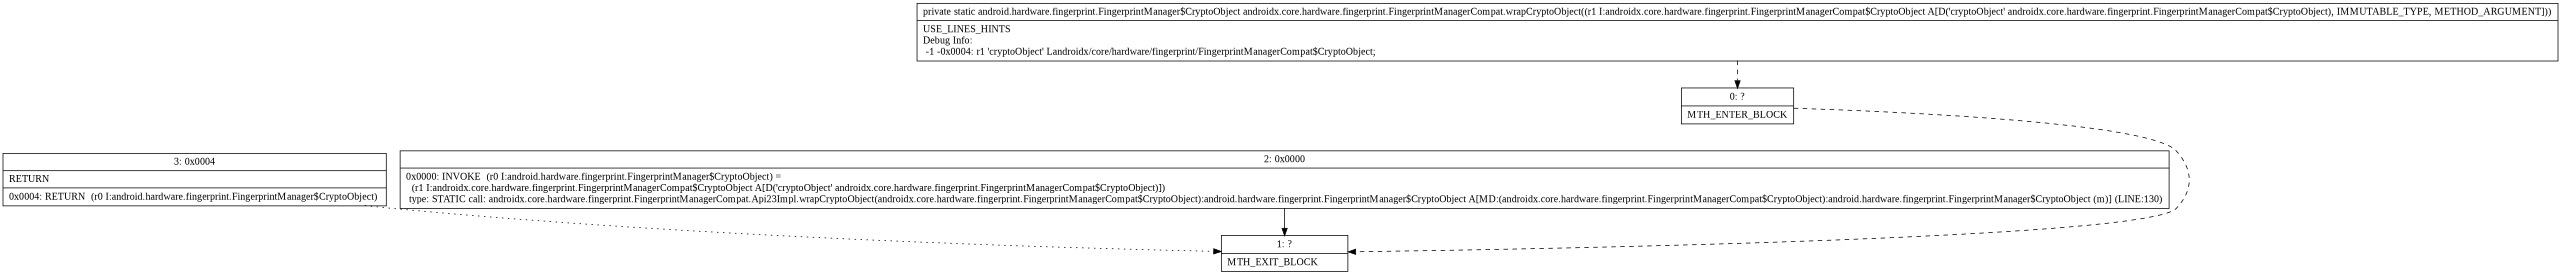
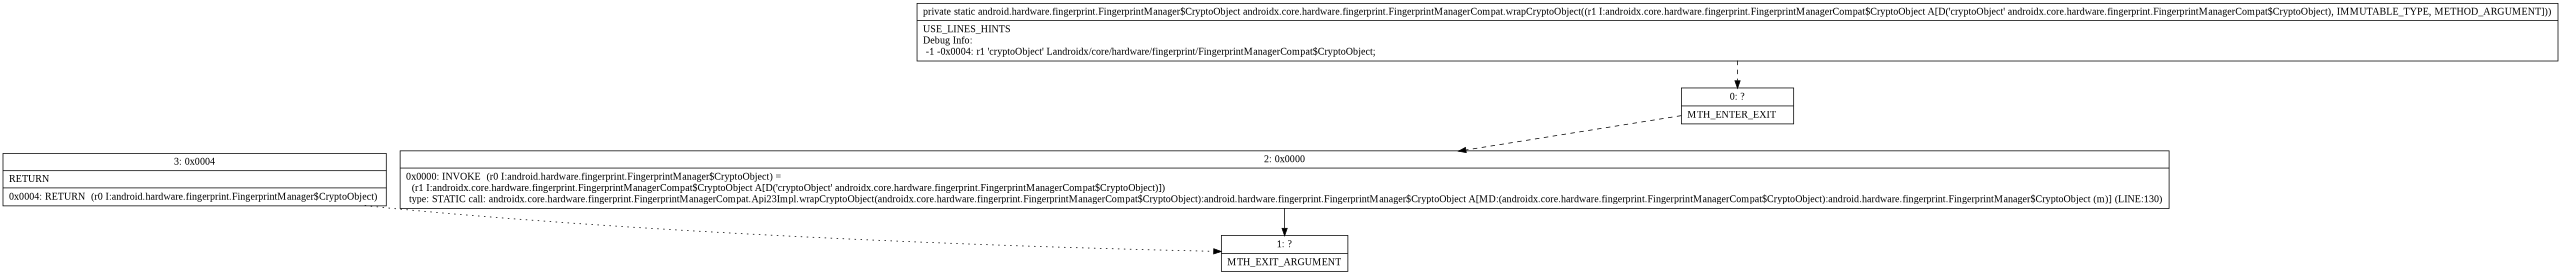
node "0: ?": text "MTH_ENTER_BLOCK" -> "MTH_ENTER_EXIT"
edge "0: ?" -> "1: ?": now "0: ?" -> "2: 0x0000"
node "1: ?": text "MTH_EXIT_BLOCK" -> "MTH_EXIT_ARGUMENT"
